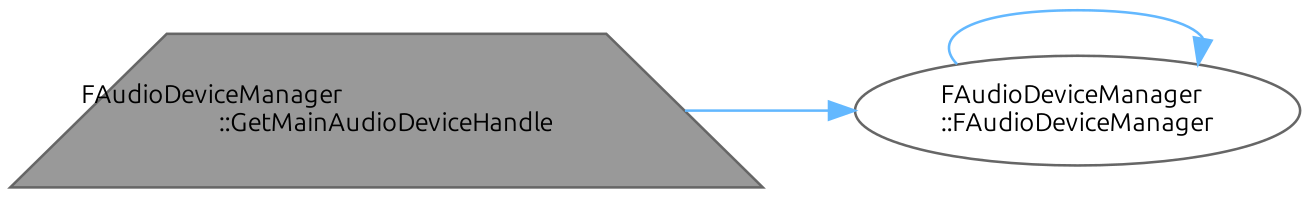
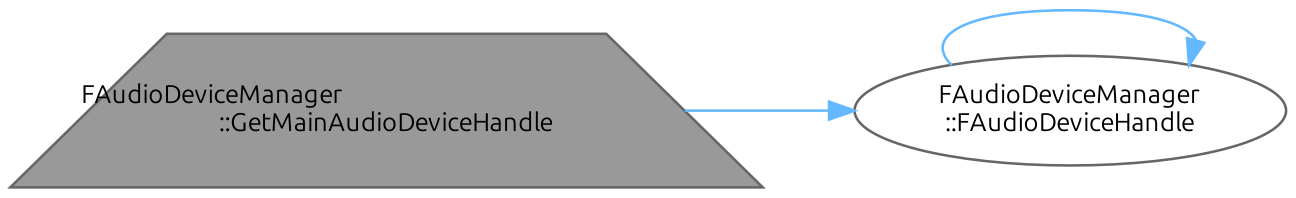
node "FAudioDeviceManager ::FAudioDeviceManager": label "FAudioDeviceManager ::FAudioDeviceManager" -> "FAudioDeviceManager ::FAudioDeviceHandle"
